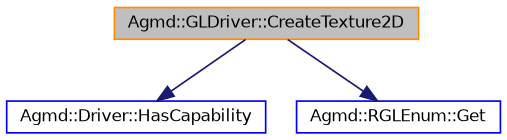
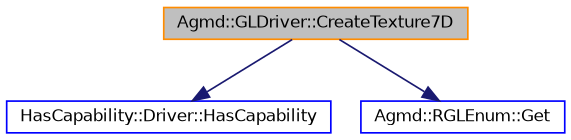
node "Agmd::GLDriver::CreateTexture2D": label "Agmd::GLDriver::CreateTexture2D" -> "Agmd::GLDriver::CreateTexture7D"
node "Agmd::Driver::HasCapability": label "Agmd::Driver::HasCapability" -> "HasCapability::Driver::HasCapability"
